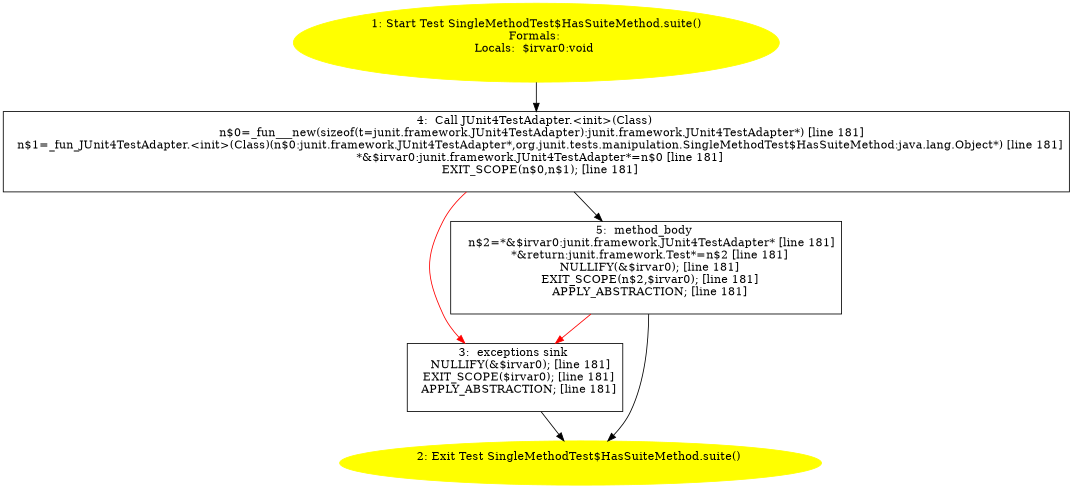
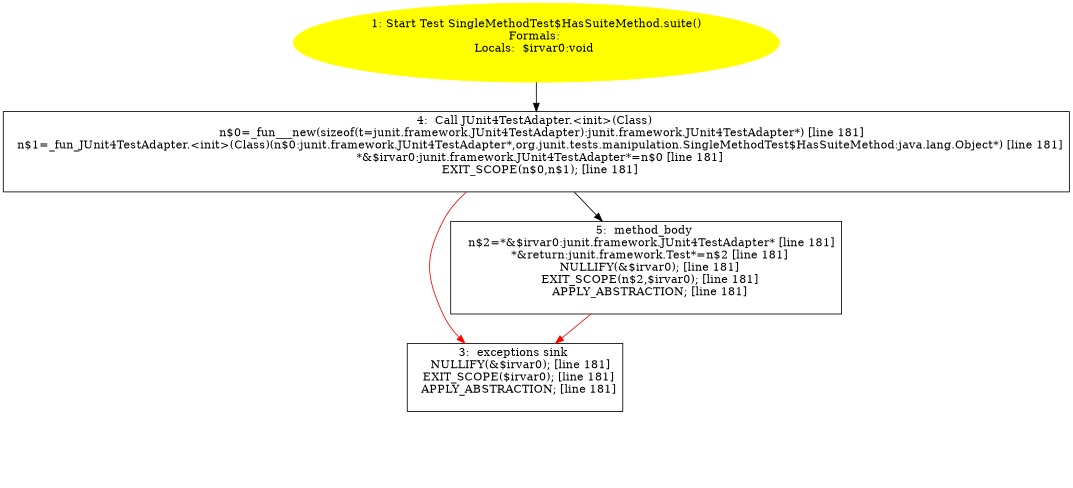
node "2: Exit Test SingleMethodTest$HasSuiteMethod.suite()": removed
